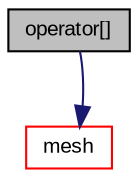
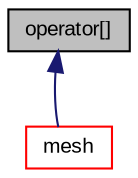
edge "operator[]" -> "mesh": reversed
